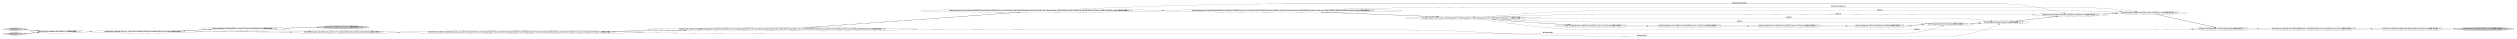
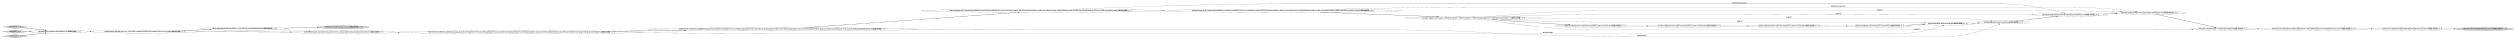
node "createCluster['1', '0', '0']": added
